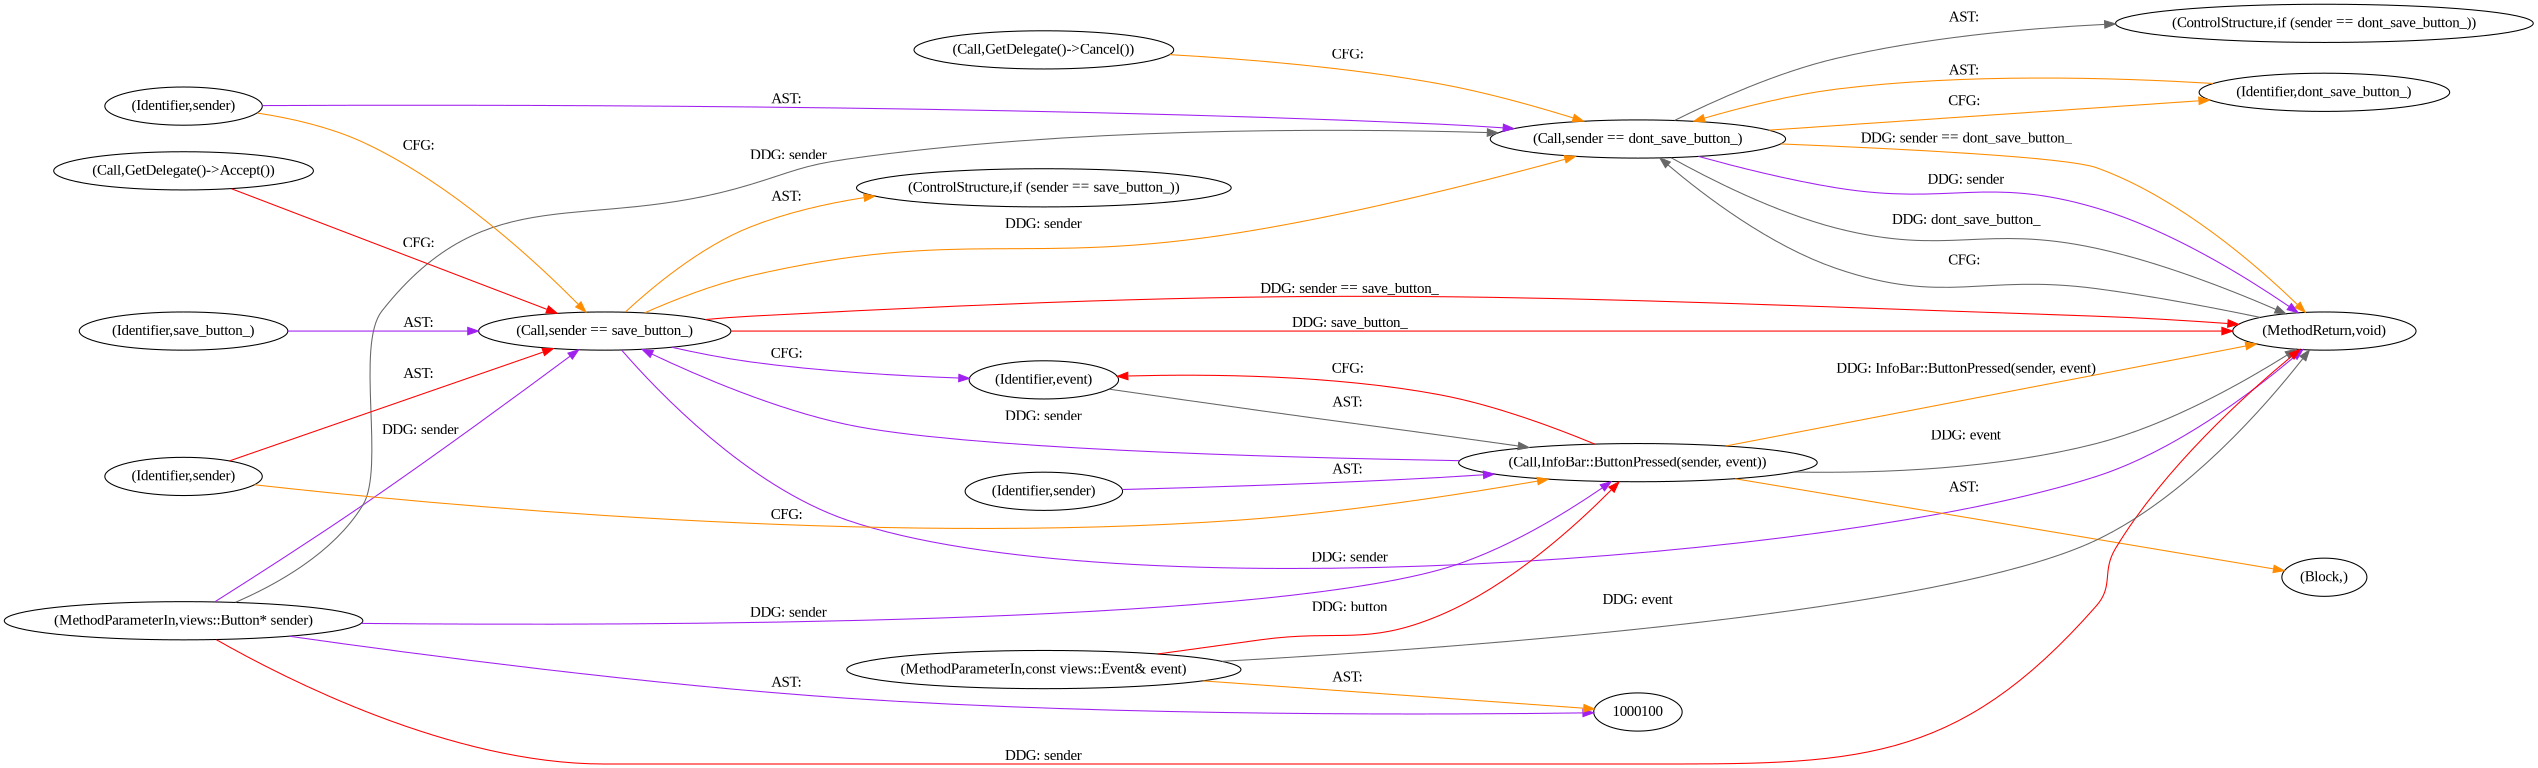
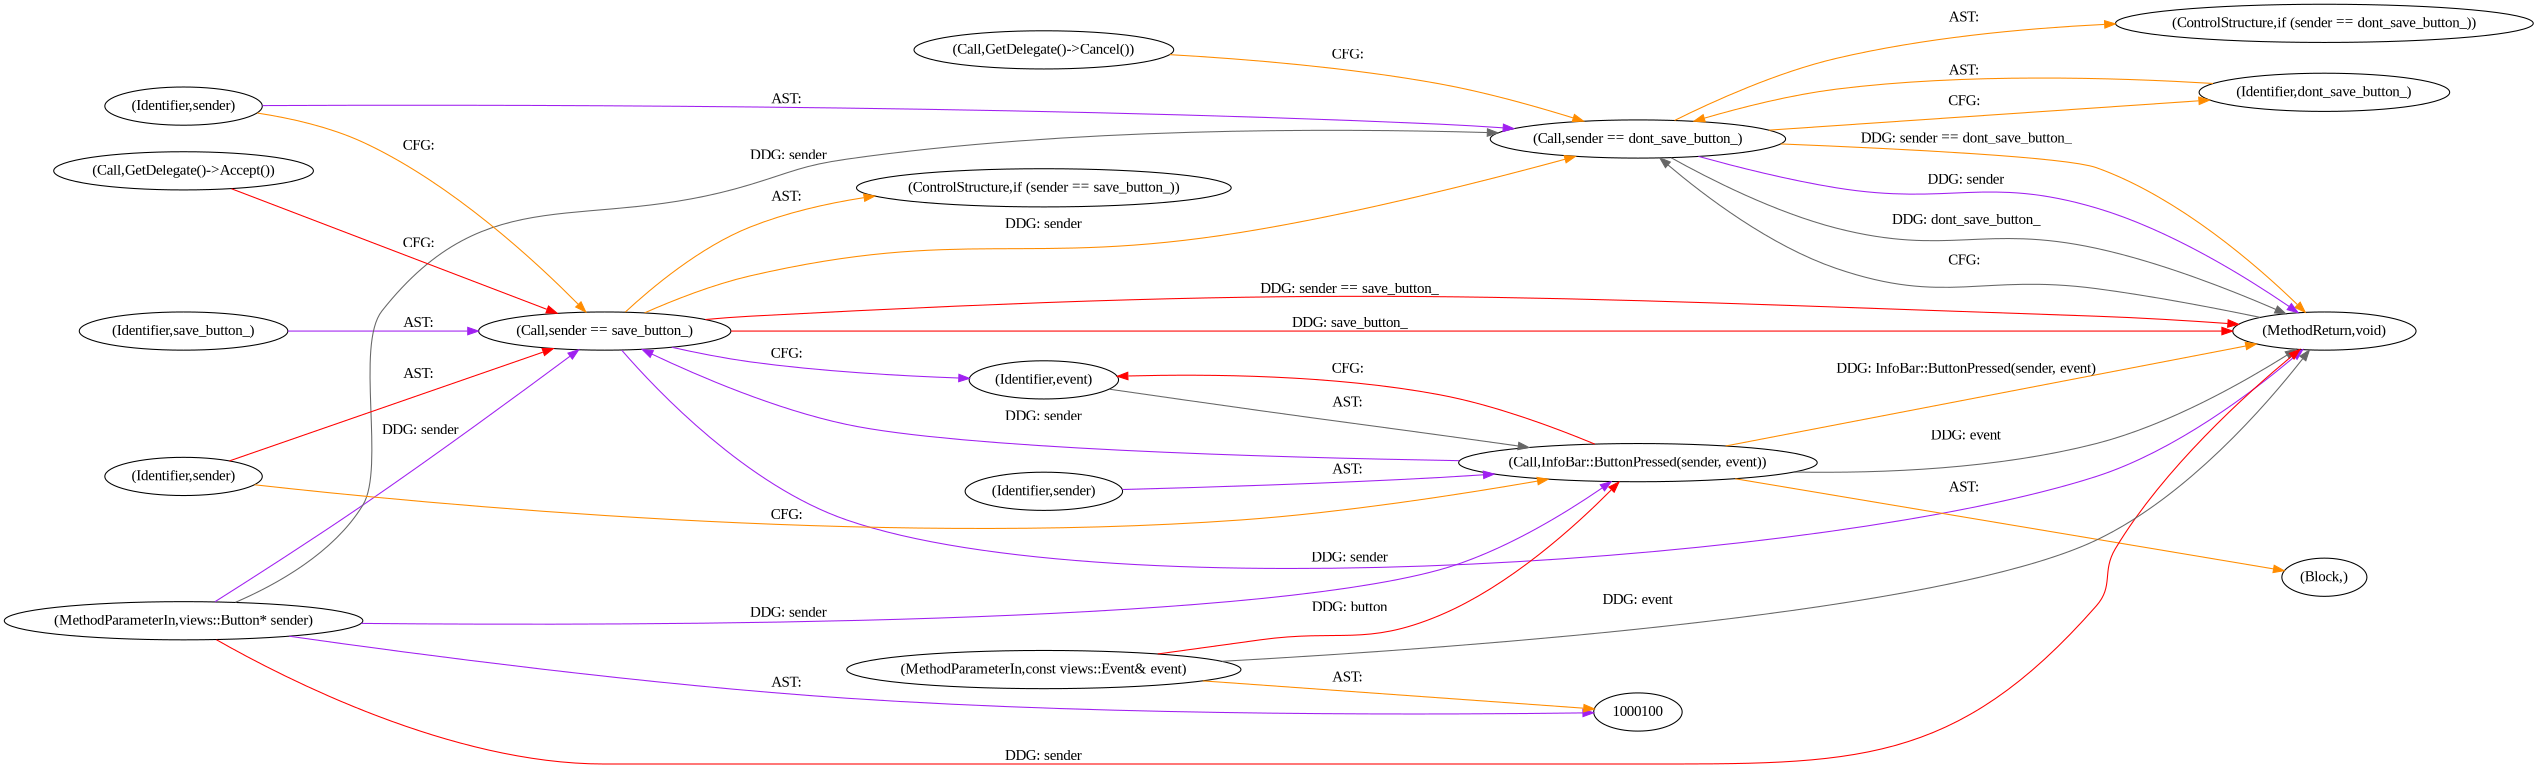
edge "(Call,sender == dont_save_button_)" -> "(ControlStructure,if (sender == dont_save_button_))": color gray40 -> darkorange
